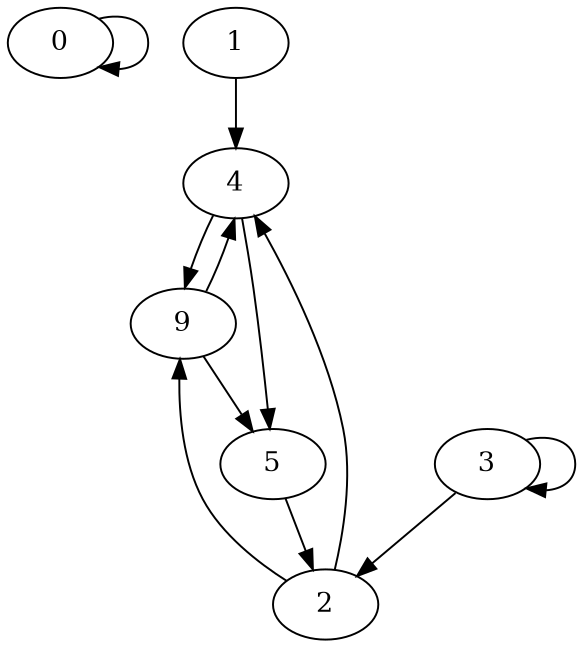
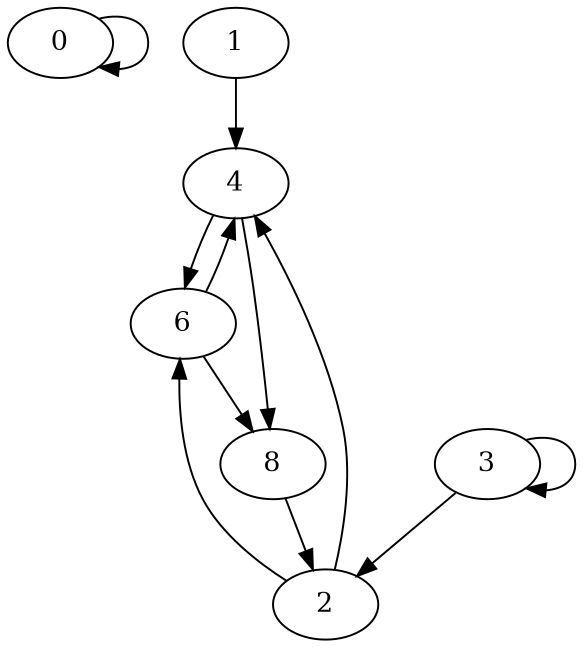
node "9": label "9" -> "6"
node "5": label "5" -> "8"
